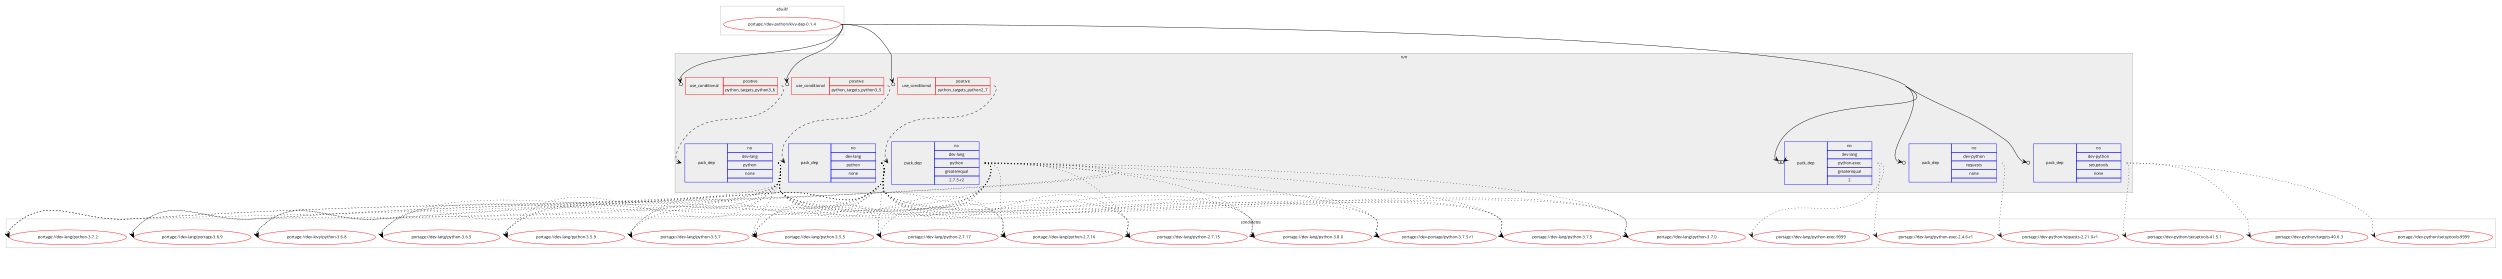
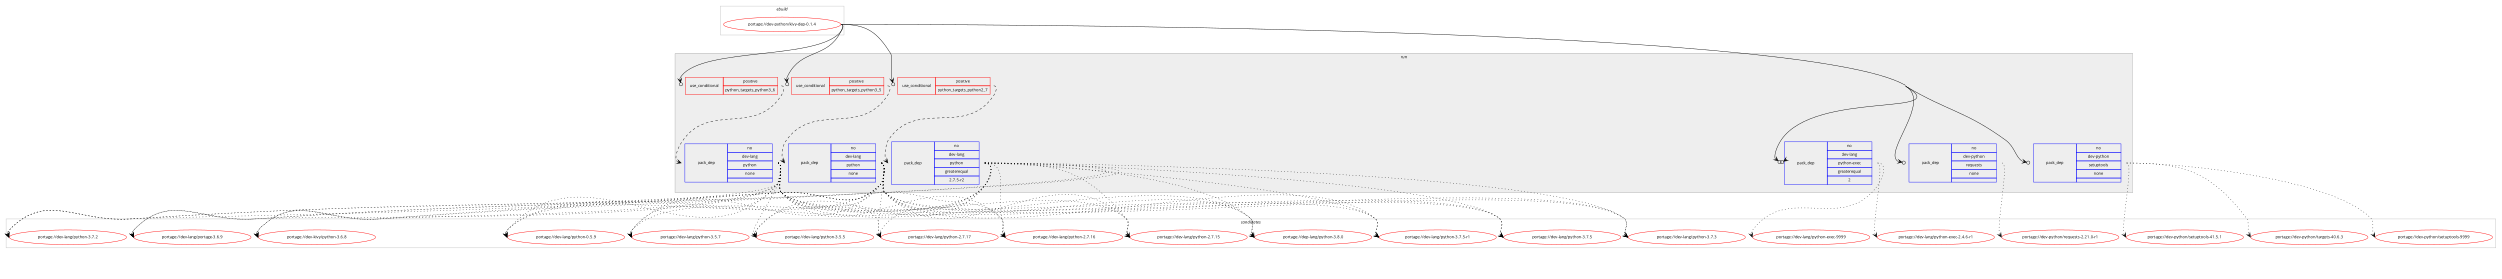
node "portage://dev-lang/python-3.6.5": removed
node "portage://dev-lang/python-3.5.9": label "portage://dev-lang/python-3.5.9" -> "portage://dev-lang/python-0.5.9"
node "portage://dev-lang/python-3.8.0": label "portage://dev-lang/python-3.8.0" -> "portage://dep-lang/python-3.8.0"
node "portage://dev-portage/python-3.7.5-r1": label "portage://dev-portage/python-3.7.5-r1" -> "portage://dev-lang/python-3.7.5-r1"
node "portage://dev-lang/python-3.7.0": label "portage://dev-lang/python-3.7.0" -> "portage://dev-lang/python-3.7.3"
